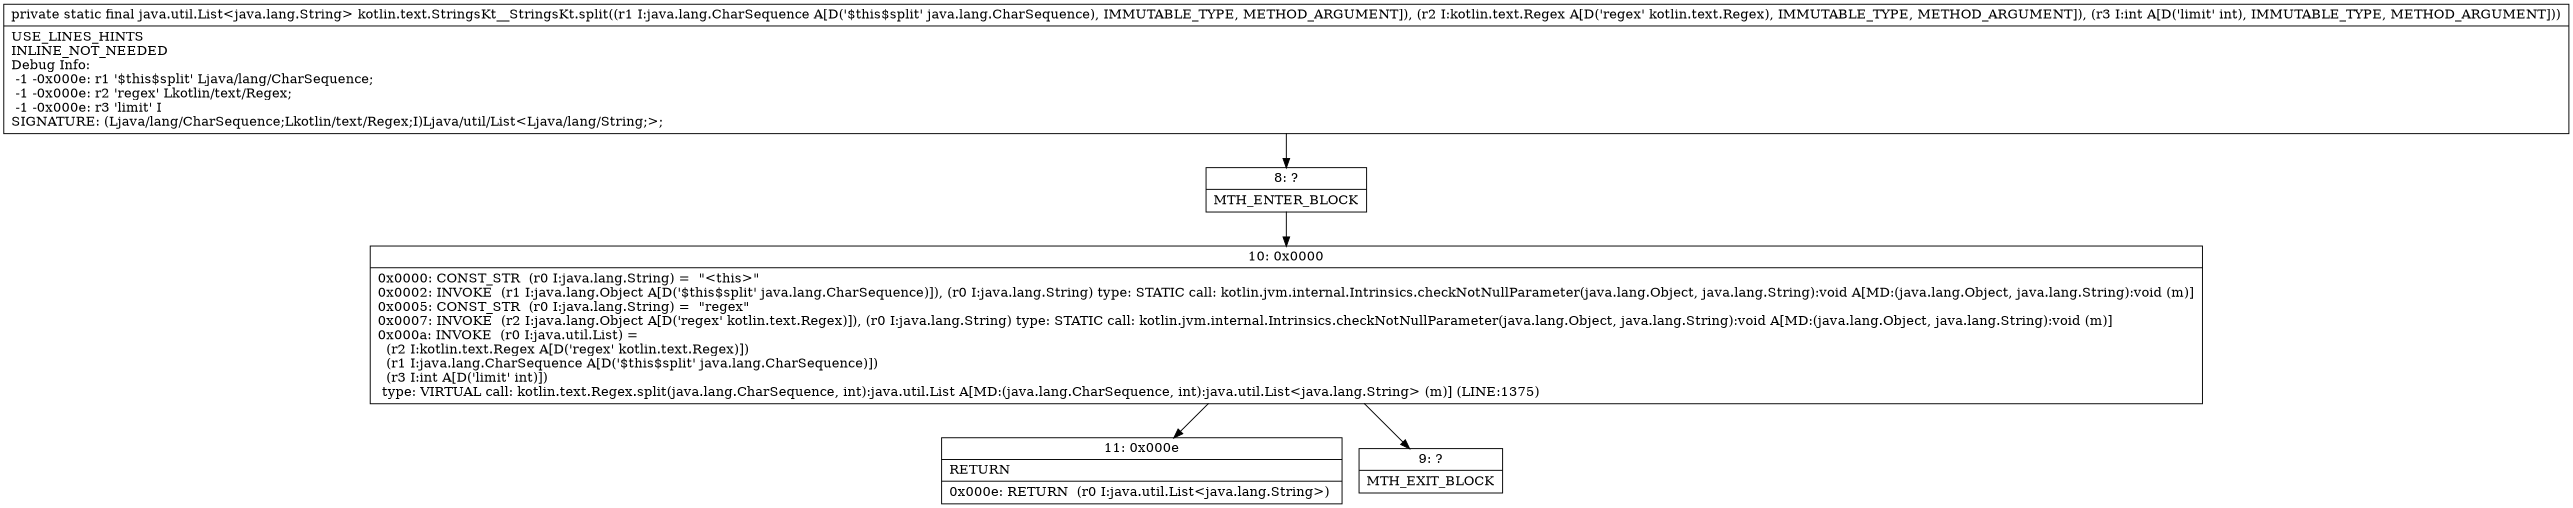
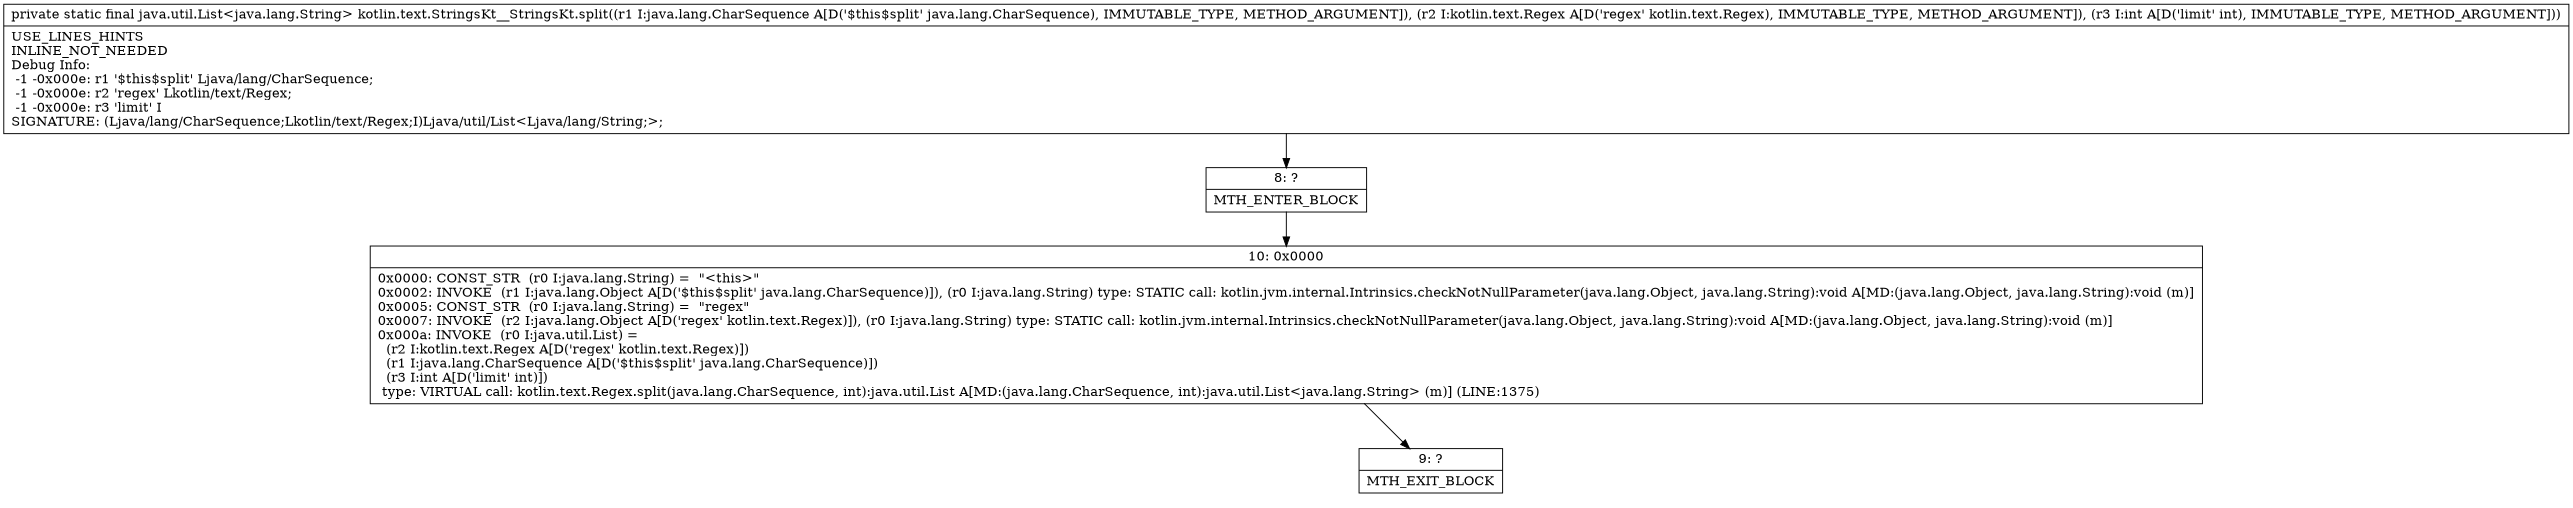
node "11: 0x000e": removed
